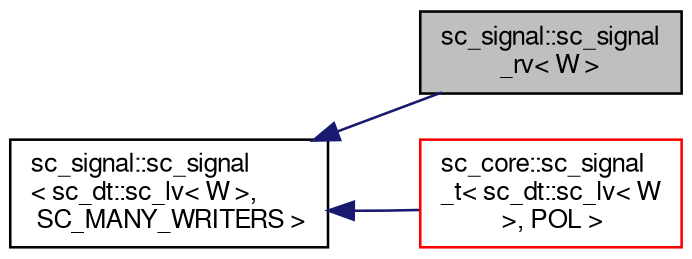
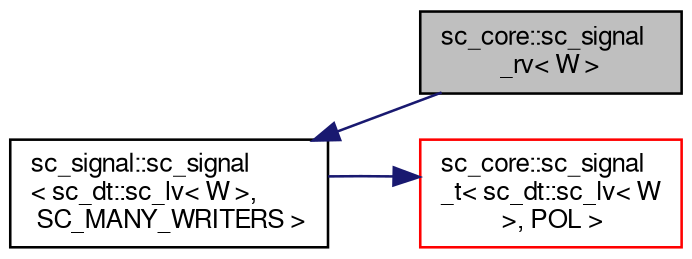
node "sc_signal::sc_signal _rv< W >": label "sc_signal::sc_signal _rv< W >" -> "sc_core::sc_signal _rv< W >"
edge "sc_core::sc_signal _t< sc_dt::sc_lv< W >, POL >" -> "sc_signal::sc_signal < sc_dt::sc_lv< W >, SC_MANY_WRITERS >": reversed
